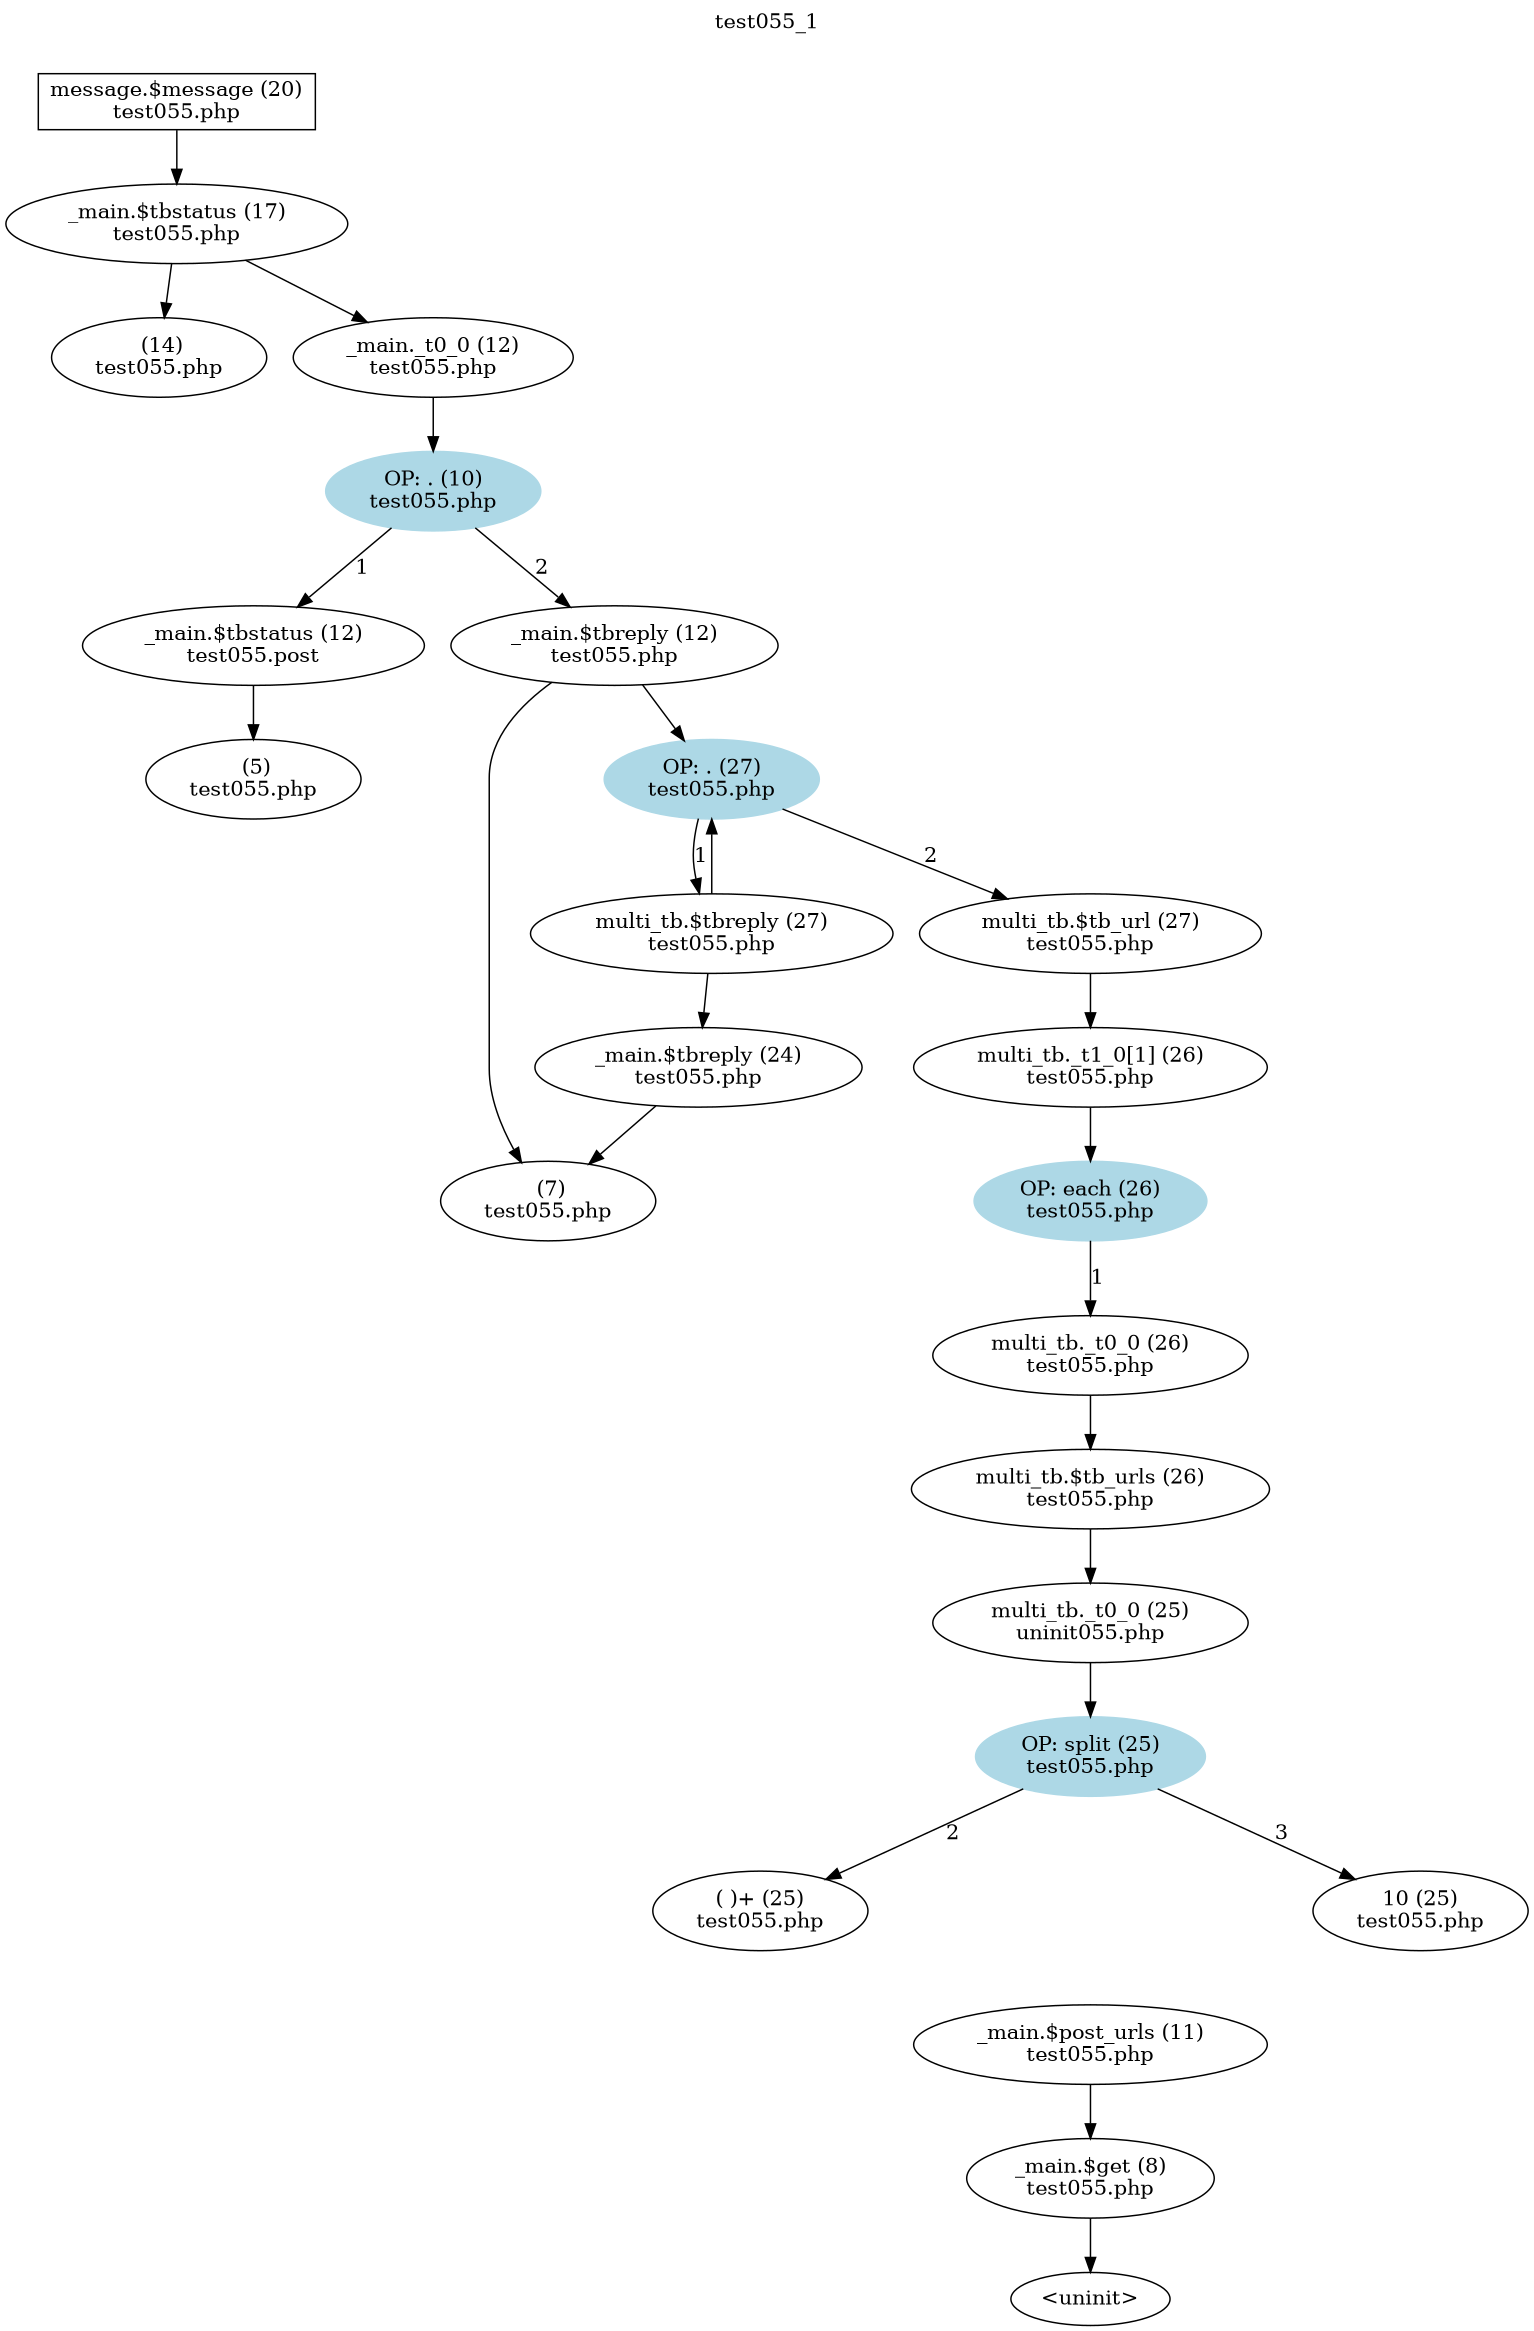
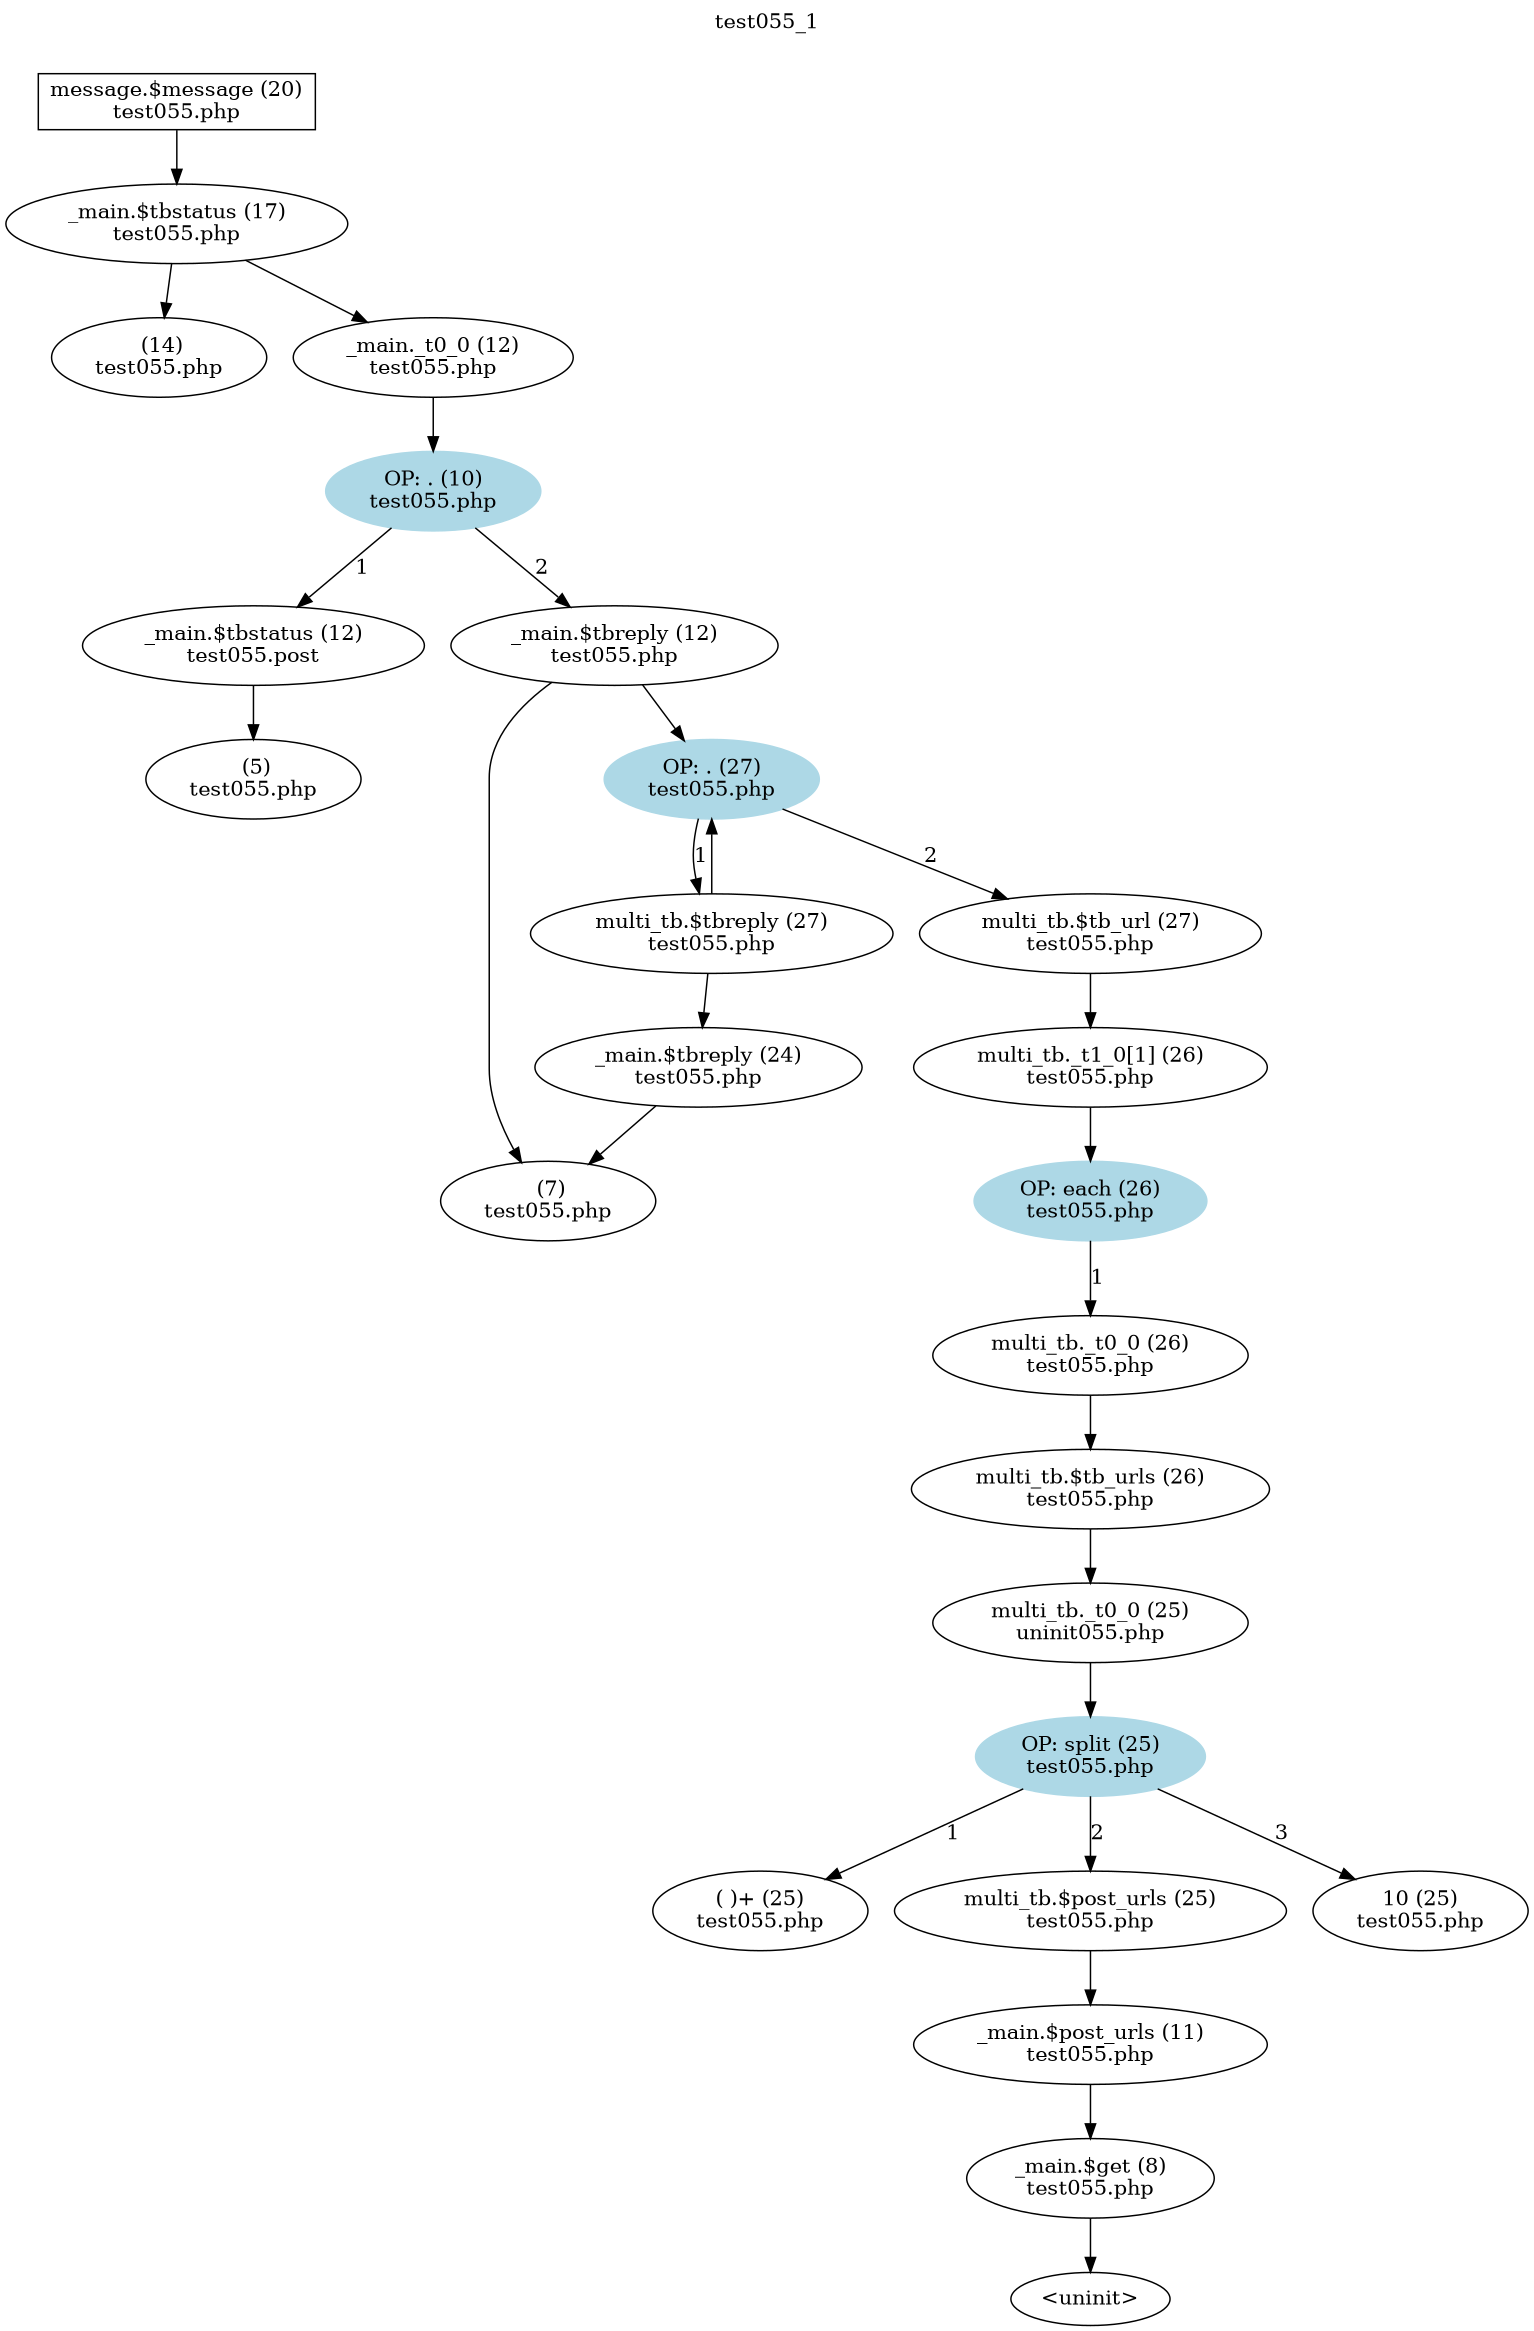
edge "OP: split (25) test055.php" -> "( )+ (25) test055.php": label "2" -> "1"
node "multi_tb.$post_urls (25) test055.php": added
